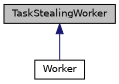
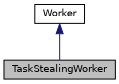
edge "Worker" -> "TaskStealingWorker": reversed
